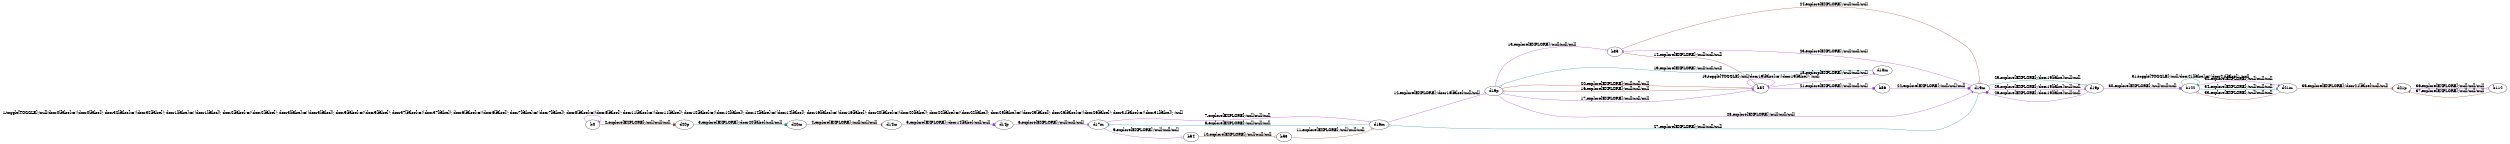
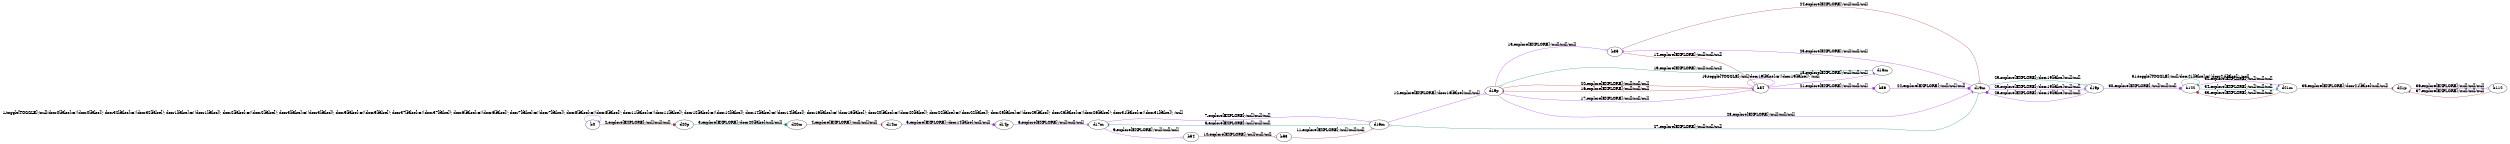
edge "b84" -> "d16p": arrowhead odot -> tee
edge "d21m" -> "b122": arrowhead odot -> box
